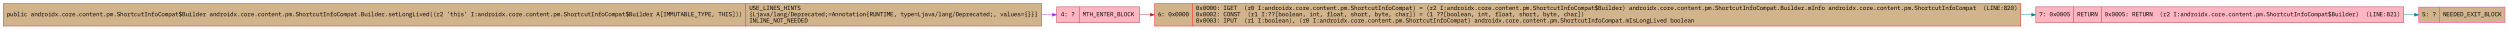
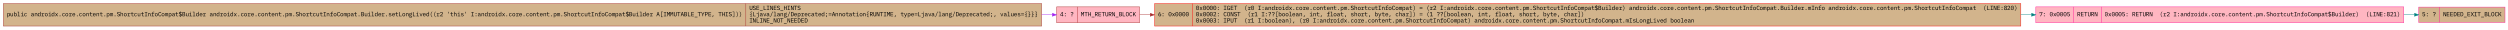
node "4: ?": text "MTH_ENTER_BLOCK" -> "MTH_RETURN_BLOCK"
node "7: 0x0005": color brown -> deeppink
